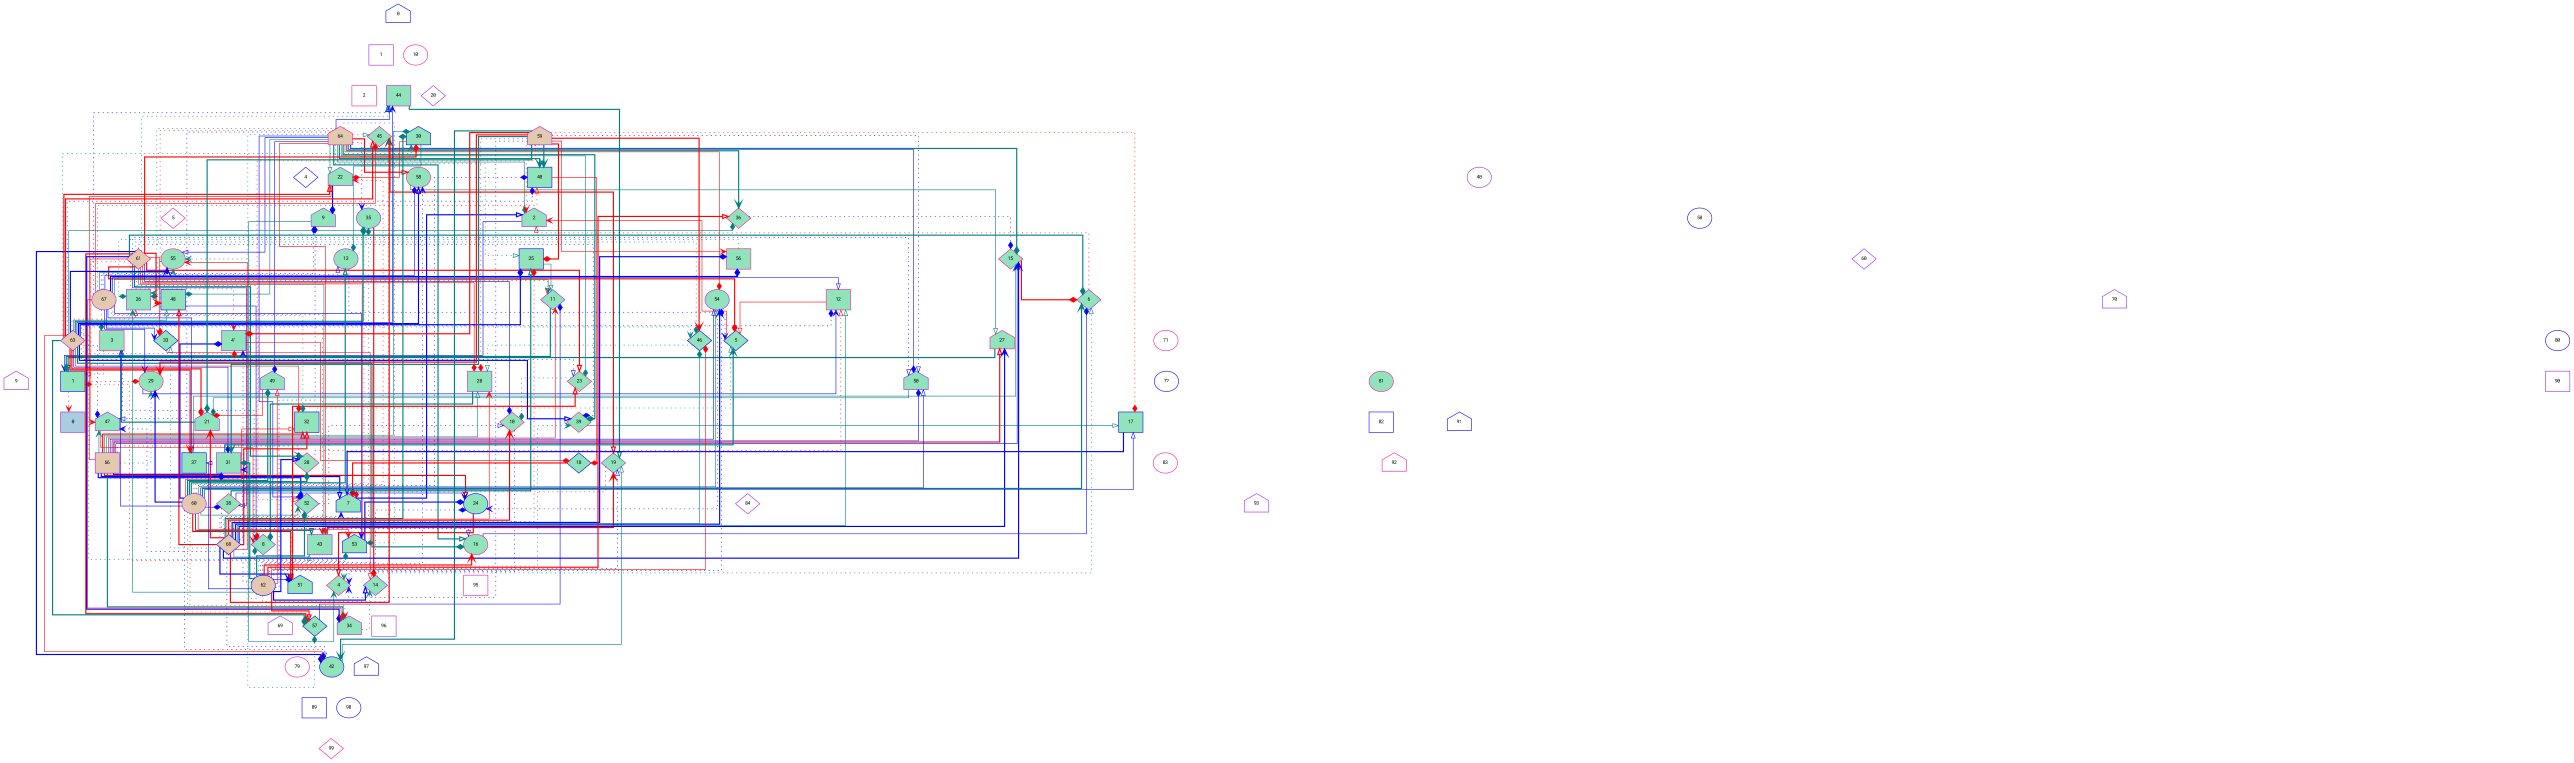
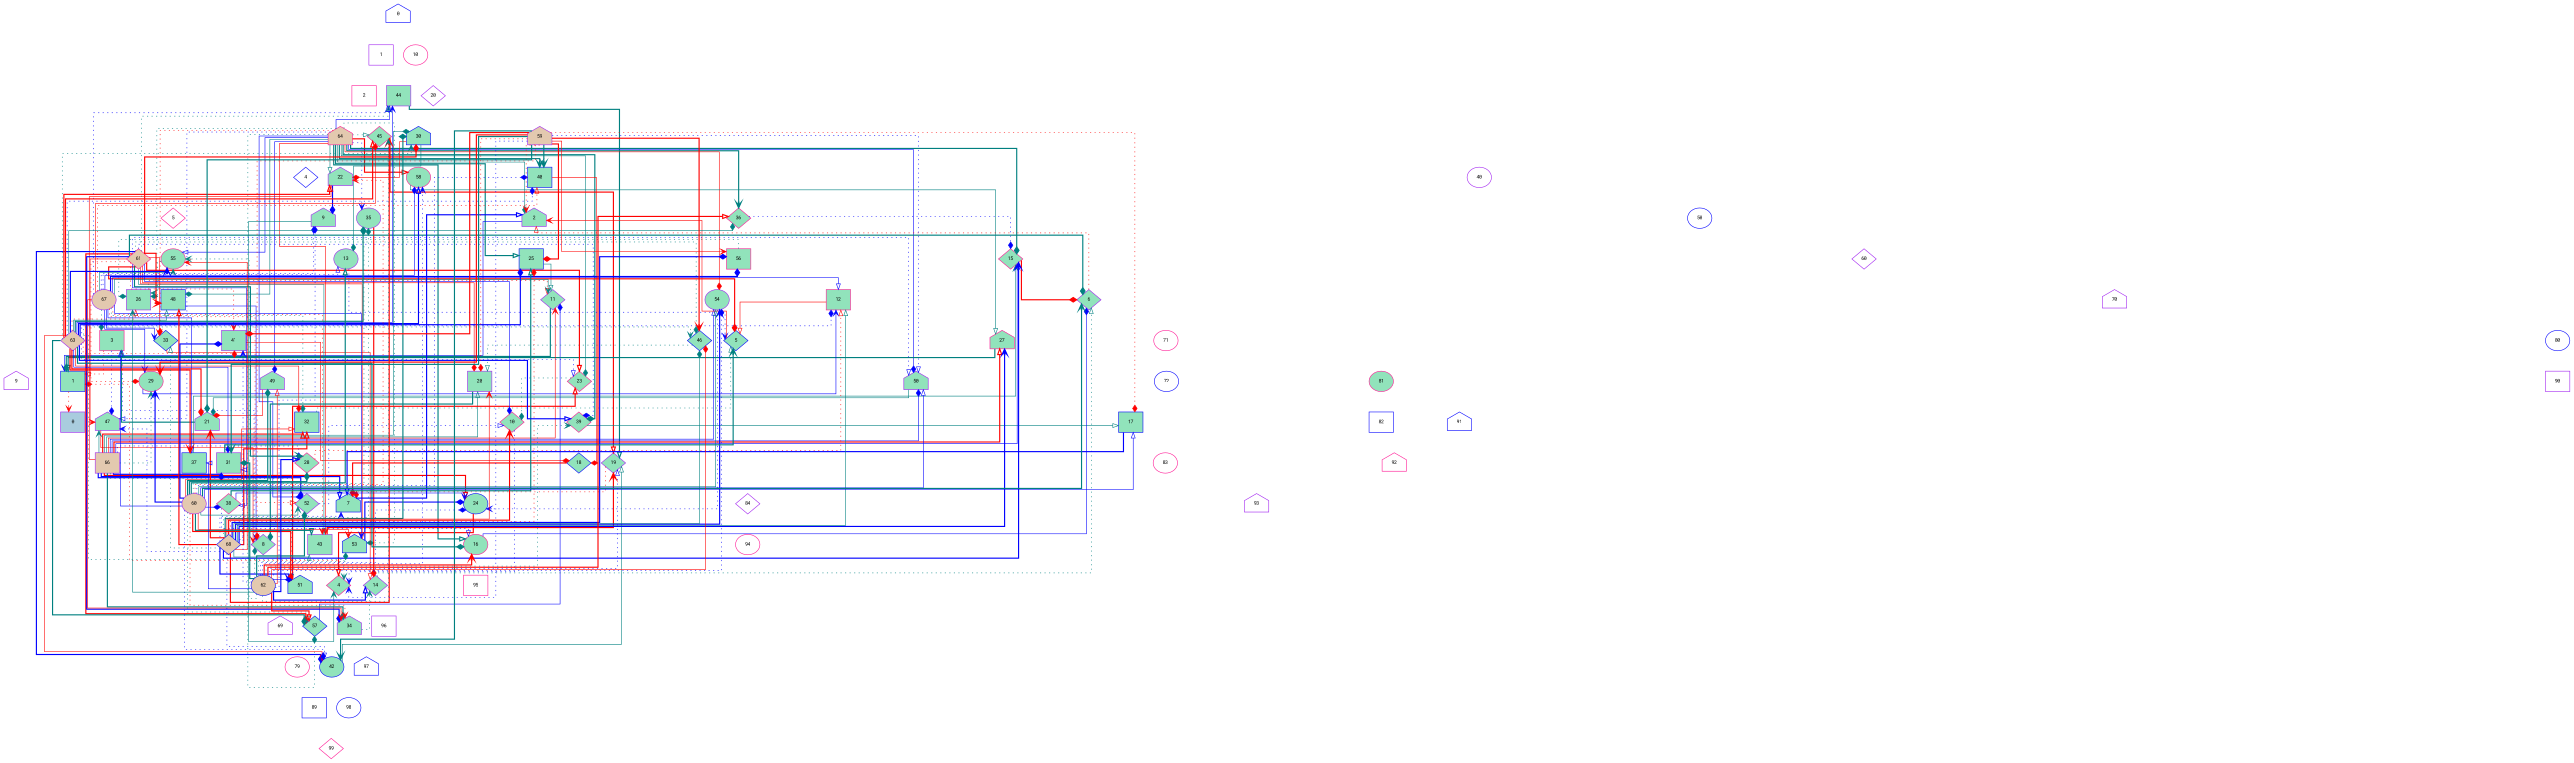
edge "64" -> "25": style dotted -> bold
edge "61" -> "52": now "67" -> "52"
edge "63" -> "47": now "3" -> "47"
edge "68" -> "31": arrowhead vee -> onormal
node "94": added
